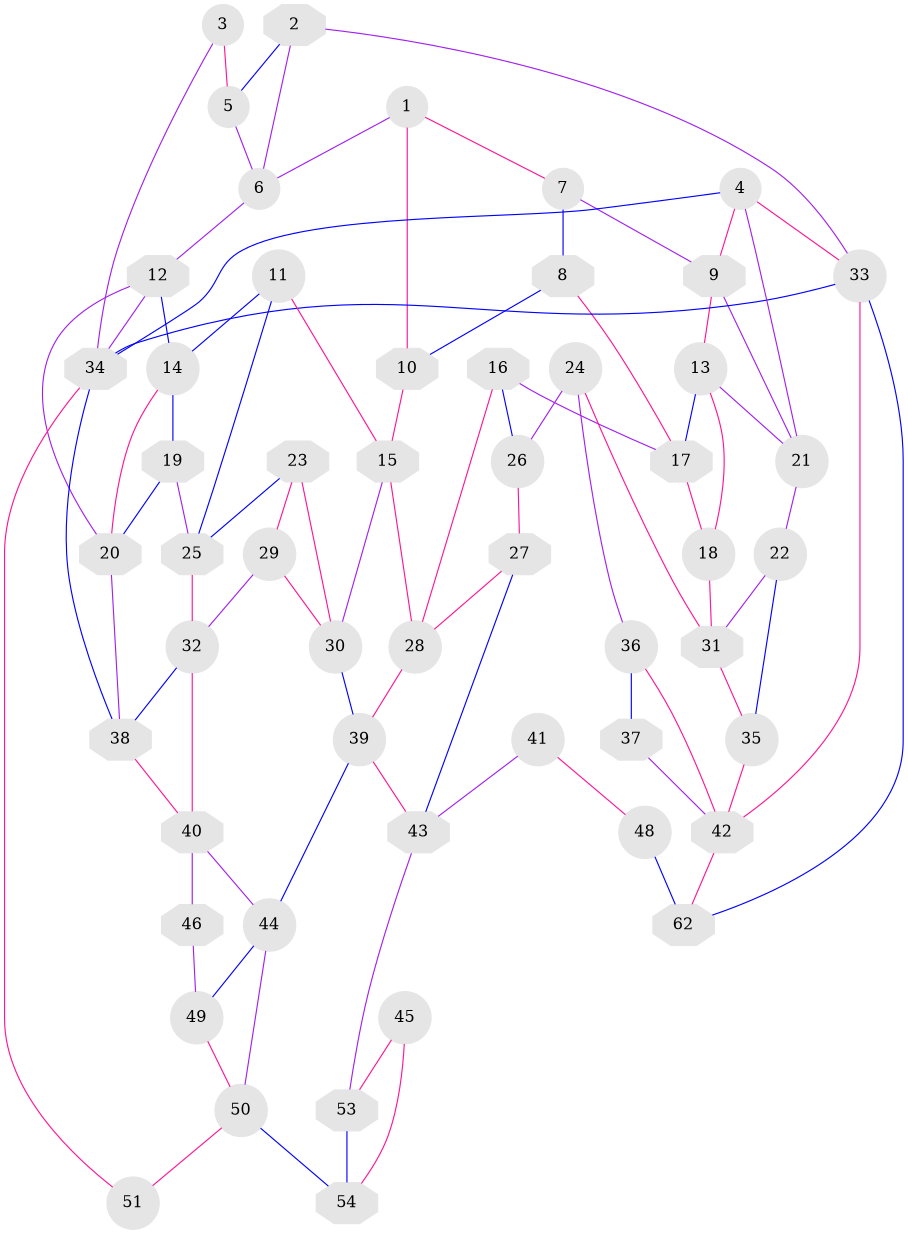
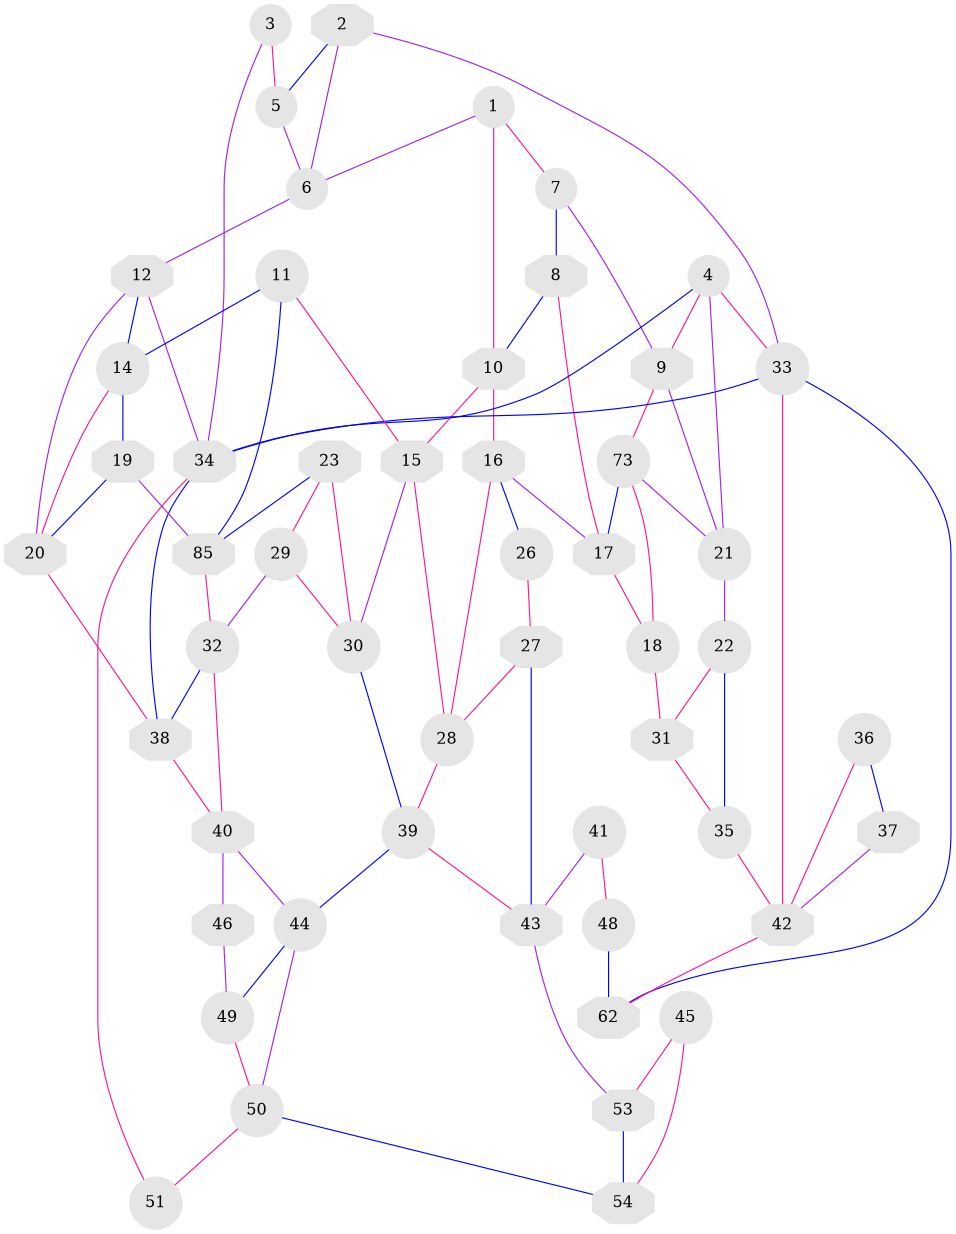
node "24": removed
node "13": label "13" -> "73"
edge "10" -- "16": added
node "25": label "25" -> "85"
edge "22" -- "31": color purple -> deeppink
edge "20" -- "38": color purple -> deeppink
